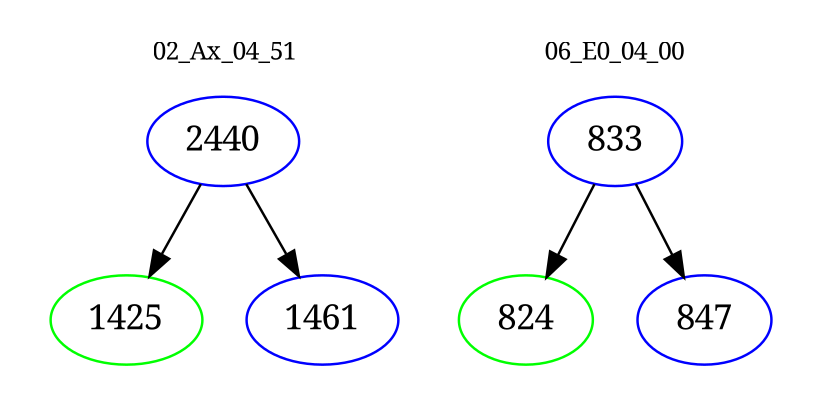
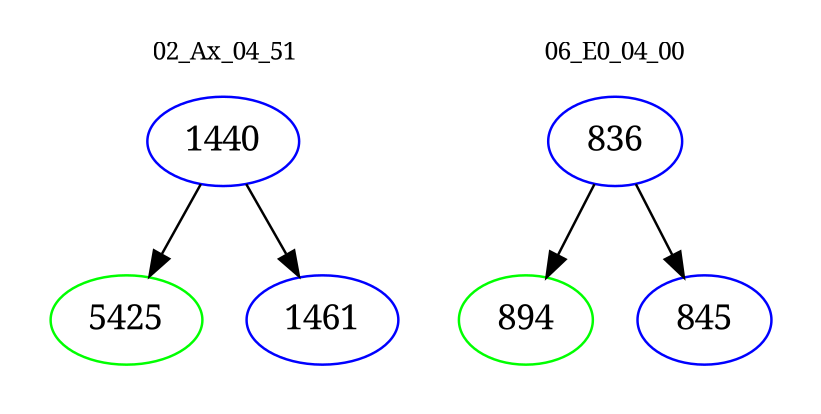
node "2440": label "2440" -> "1440"
node "833": label "833" -> "836"
node "1425": label "1425" -> "5425"
node "824": label "824" -> "894"
node "847": label "847" -> "845"
